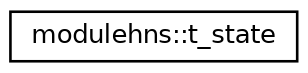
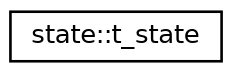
node "modulehns::t_state": label "modulehns::t_state" -> "state::t_state"
